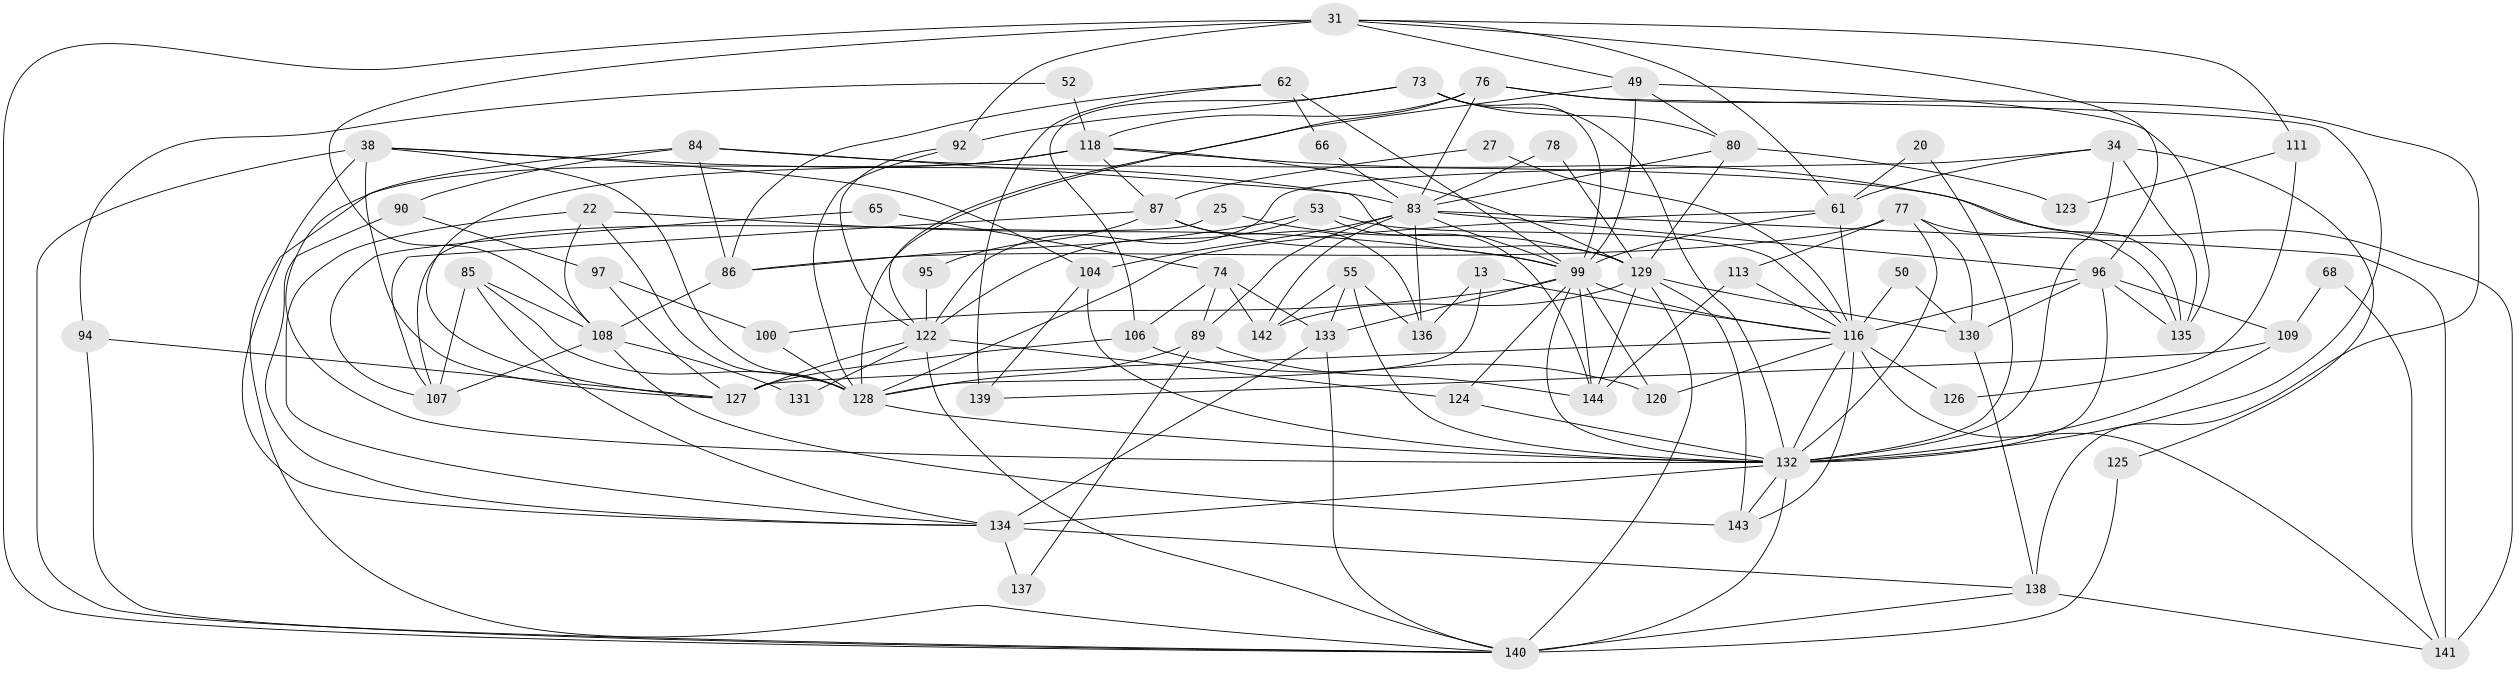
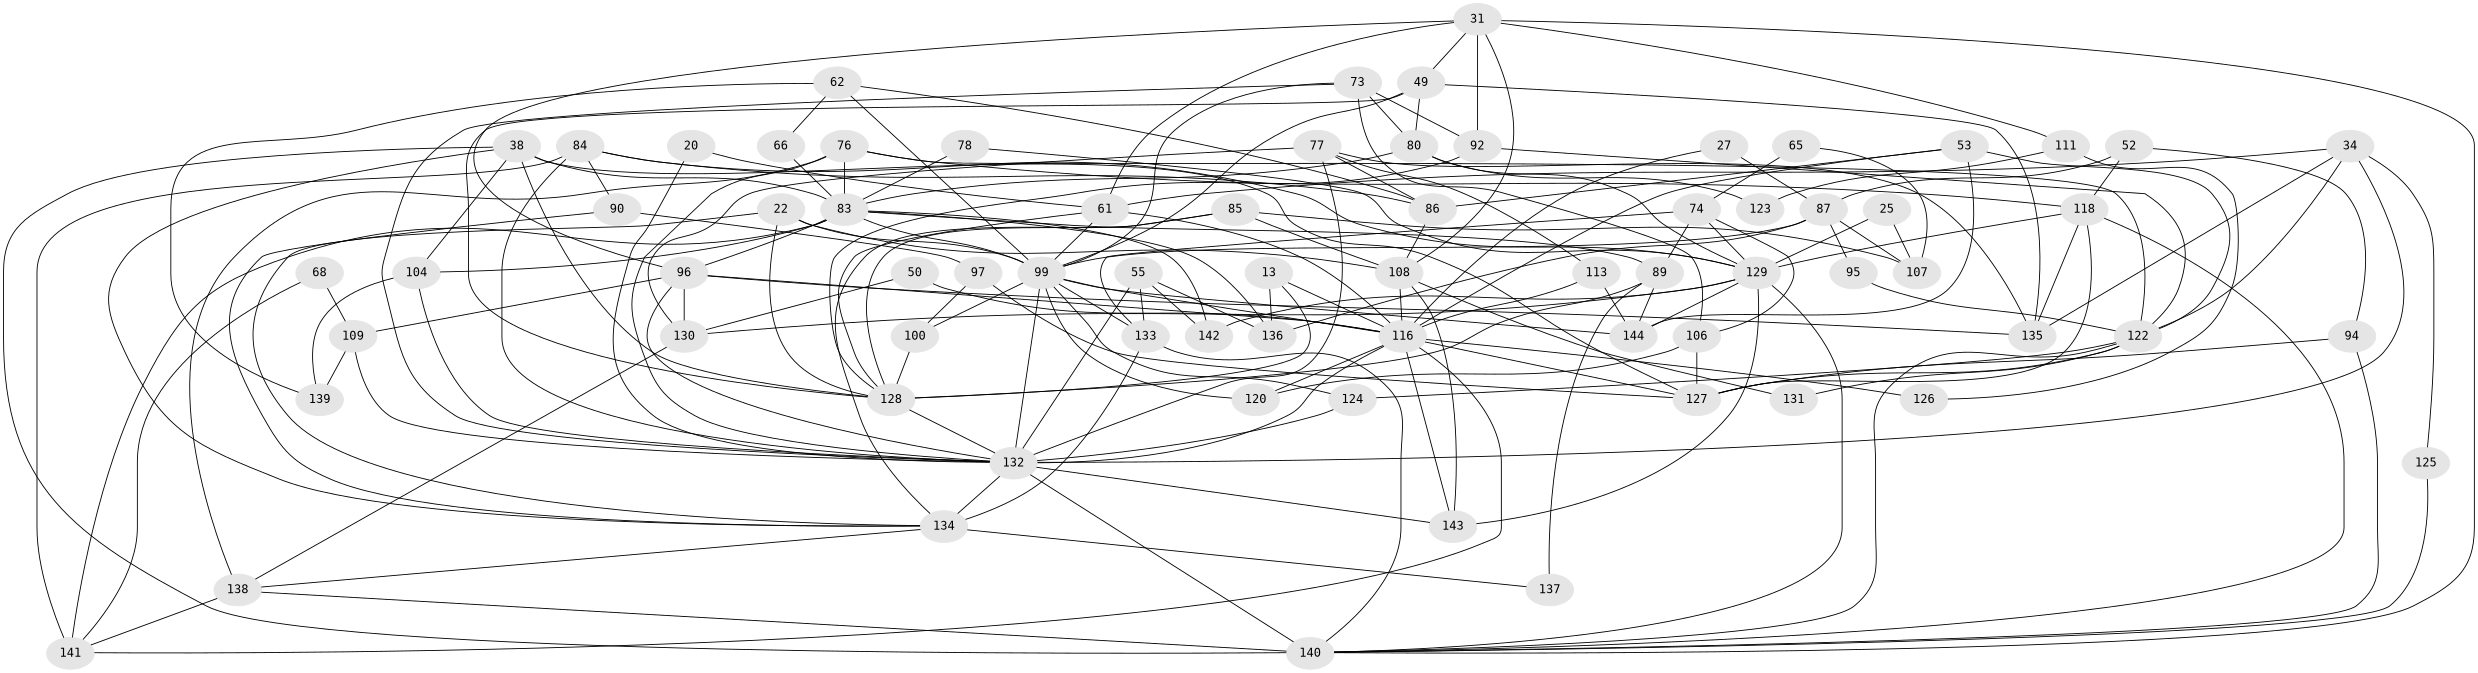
edge "118" -- "87": now "52" -- "87"
edge "74" -- "142": now "74" -- "129"
edge "108" -- "107": now "108" -- "116"
